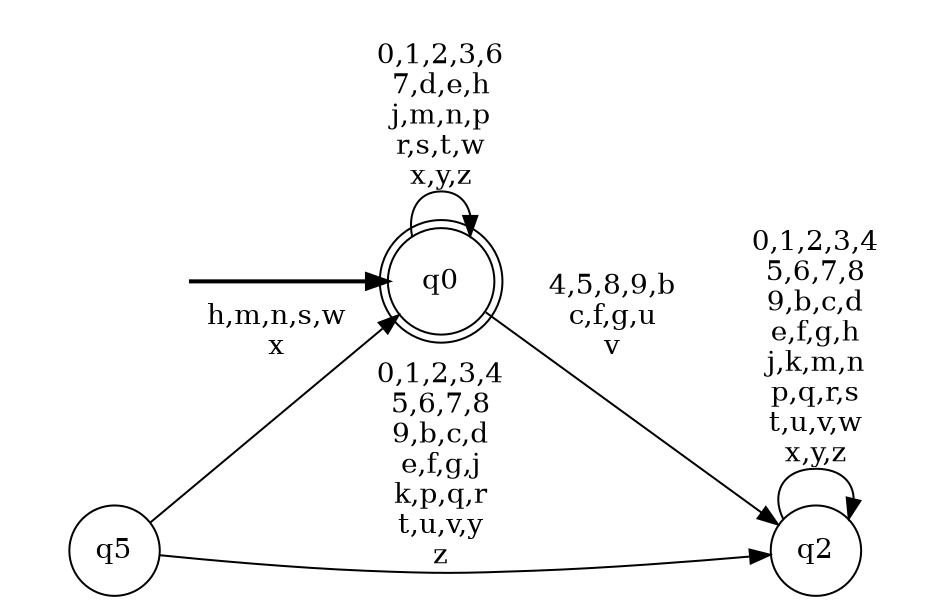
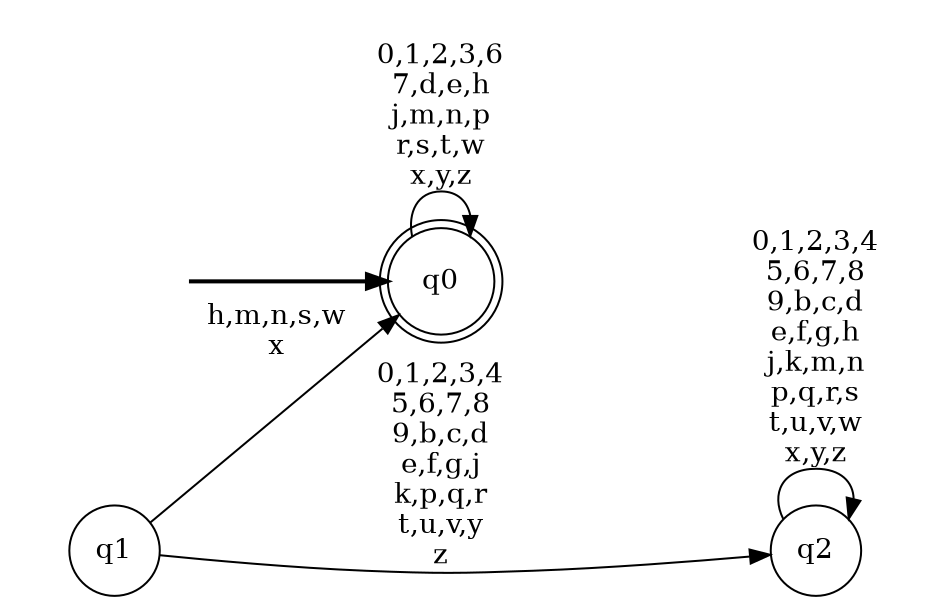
edge "q0" -> "q2": removed, label "4,5,8,9,b c,f,g,u v"
node "q5": label "q5" -> "q1"
